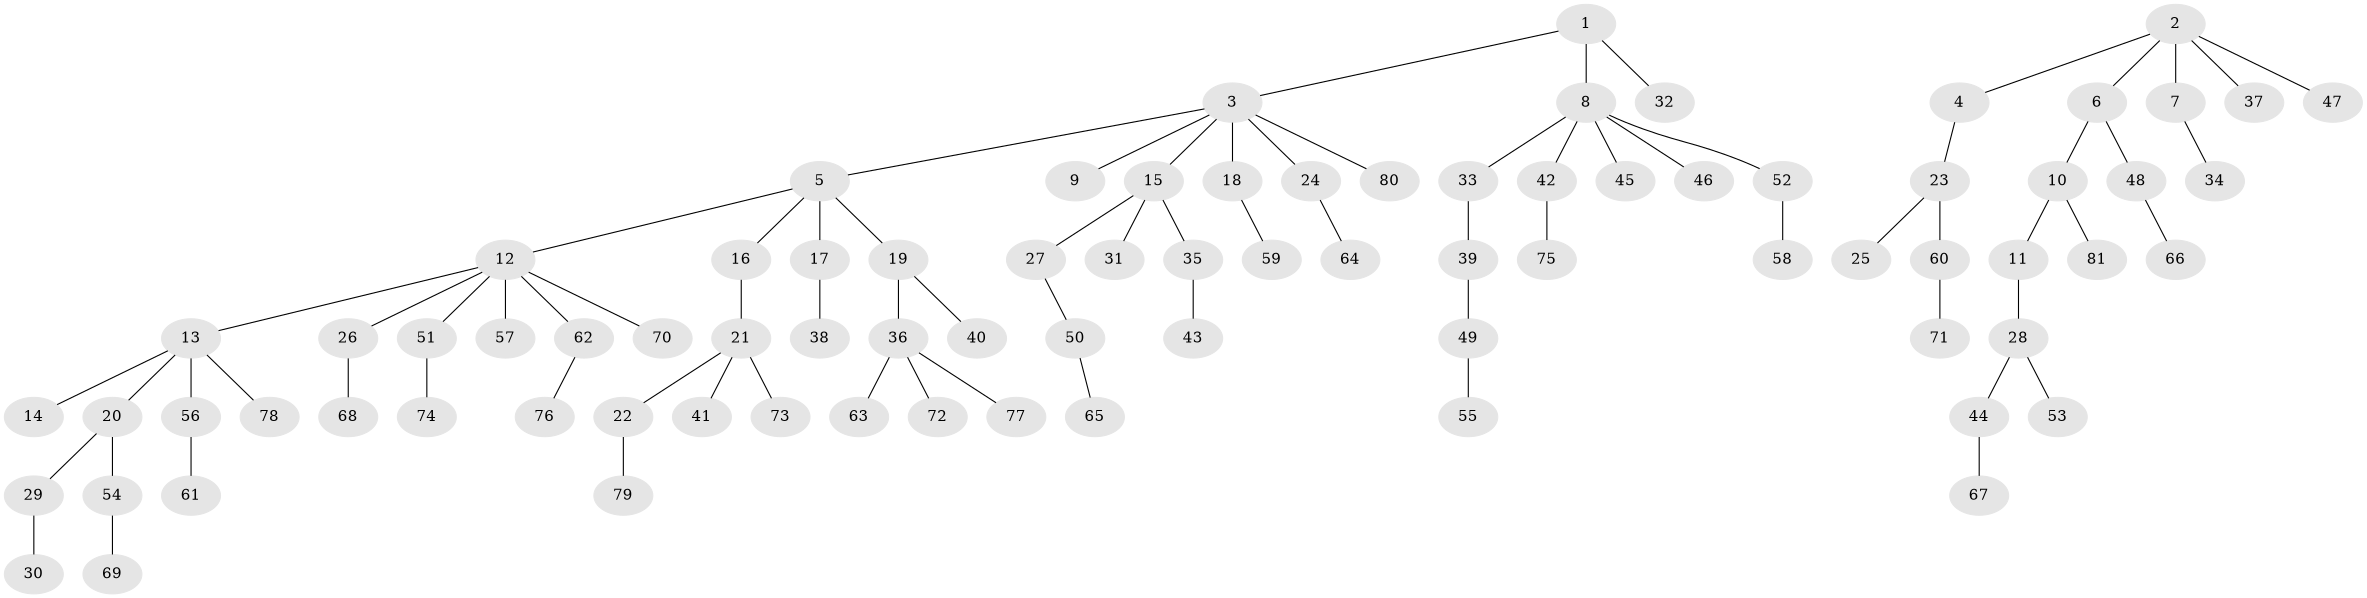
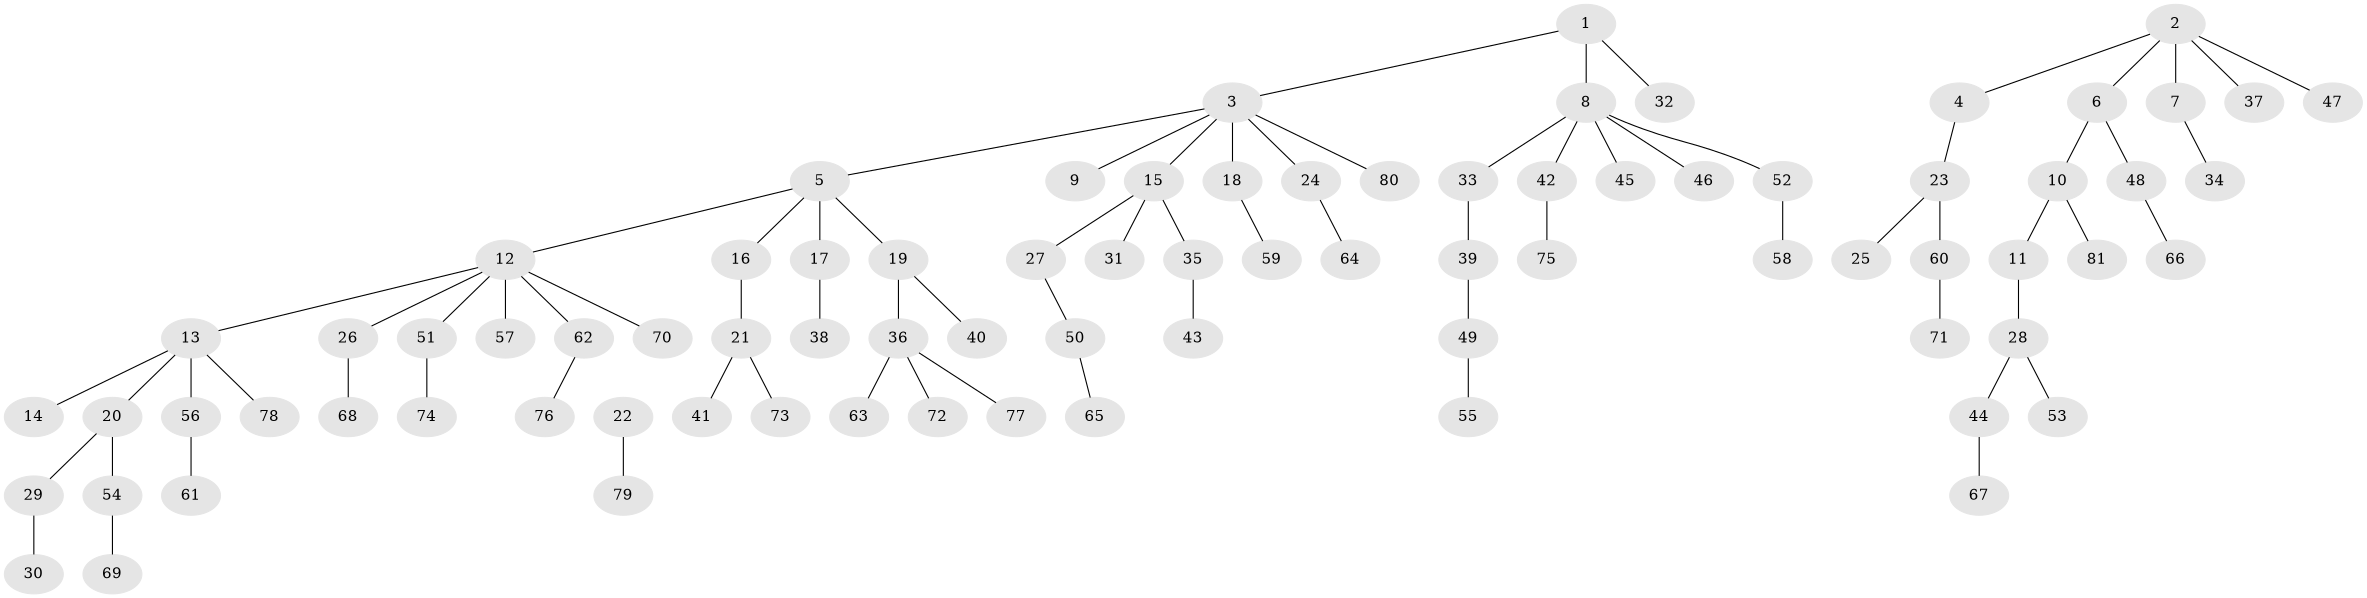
edge "21" -- "22": removed
